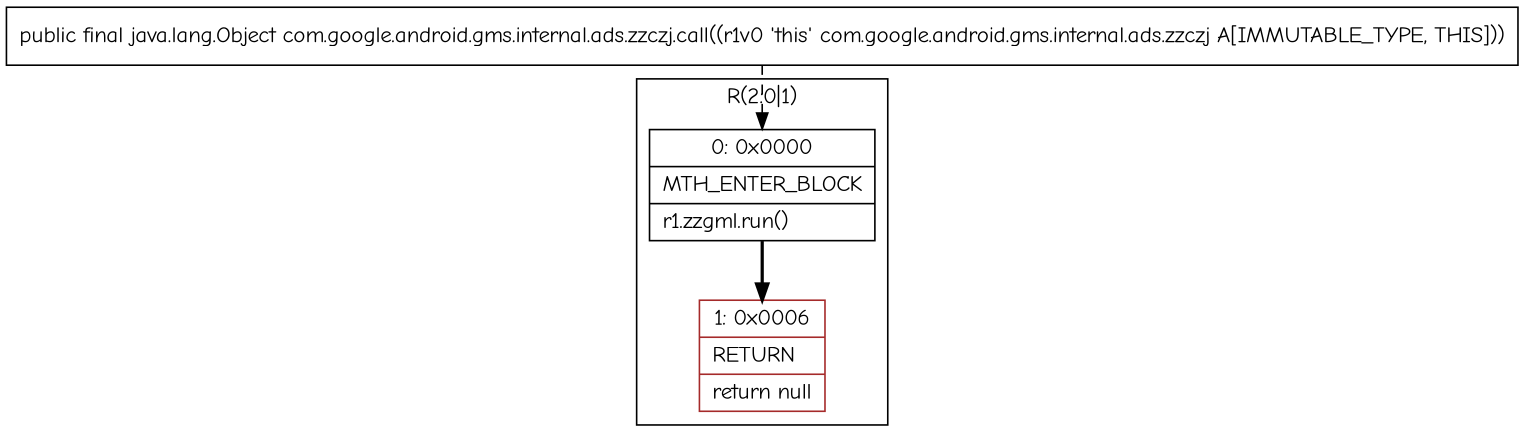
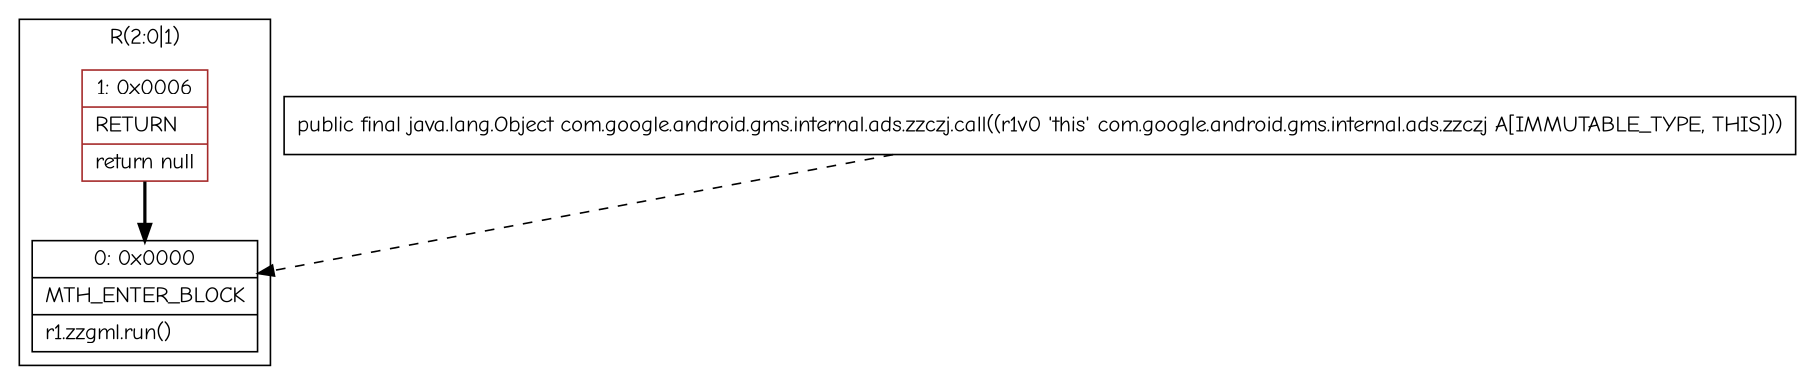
edge "0: 0x0000" -> "1: 0x0006": reversed
